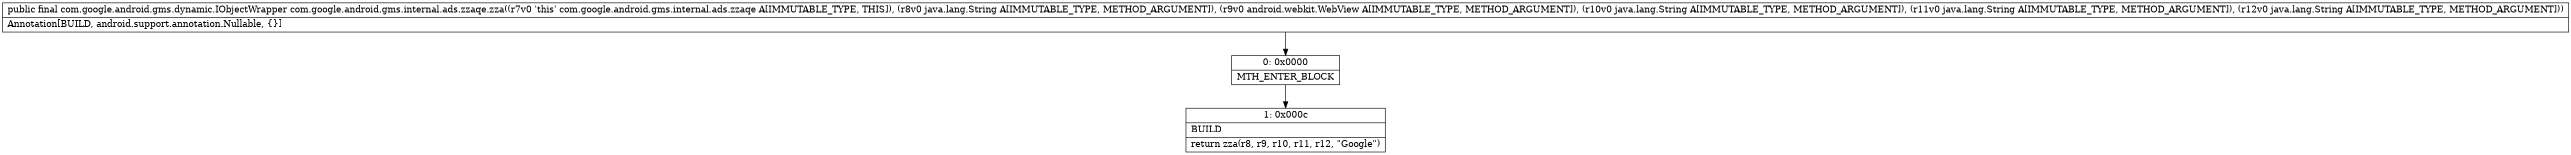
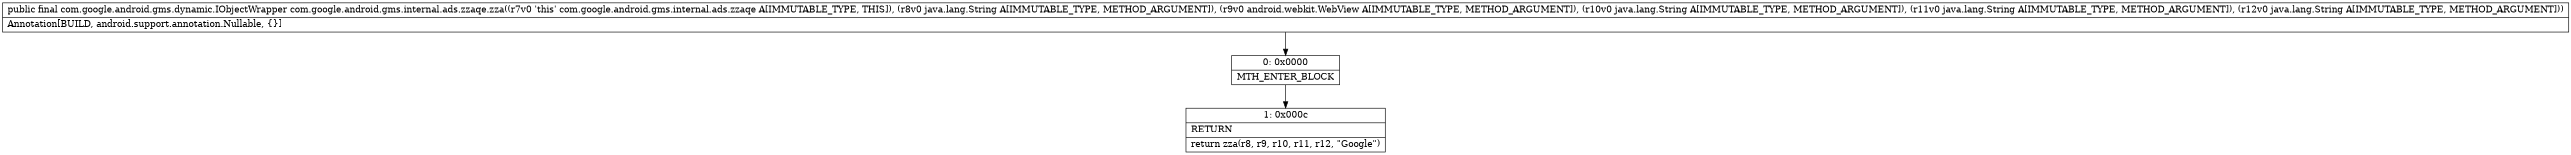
node "1: 0x000c": text "BUILD" -> "RETURN"
